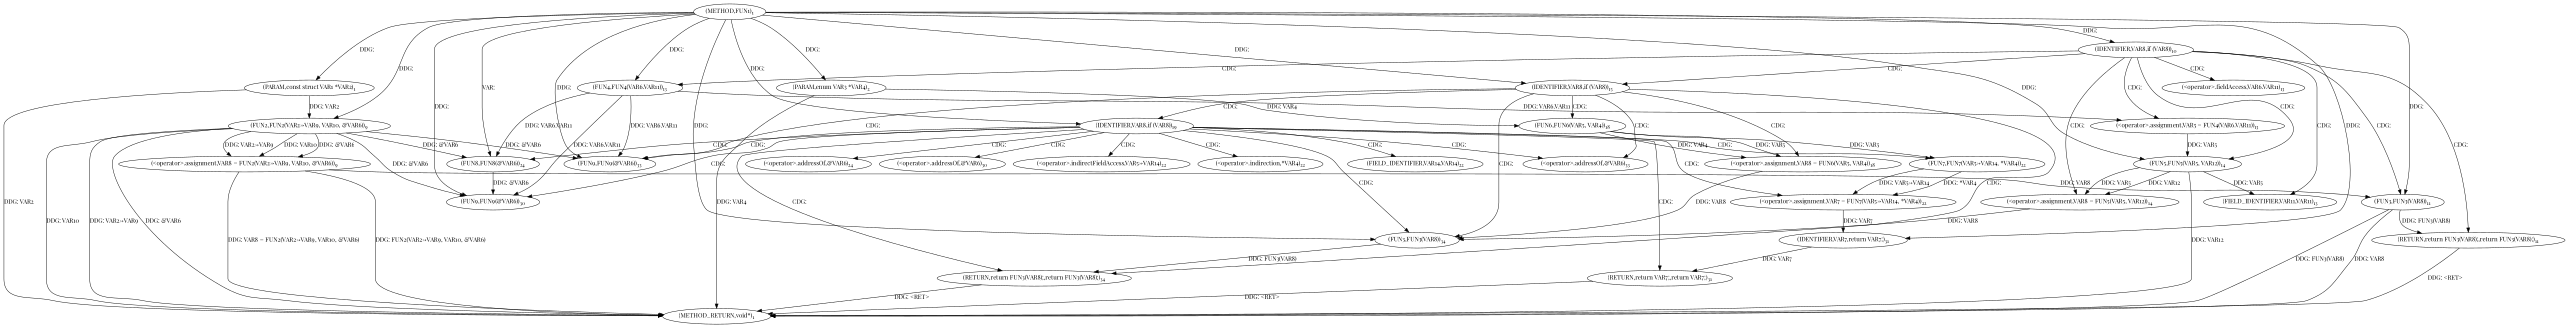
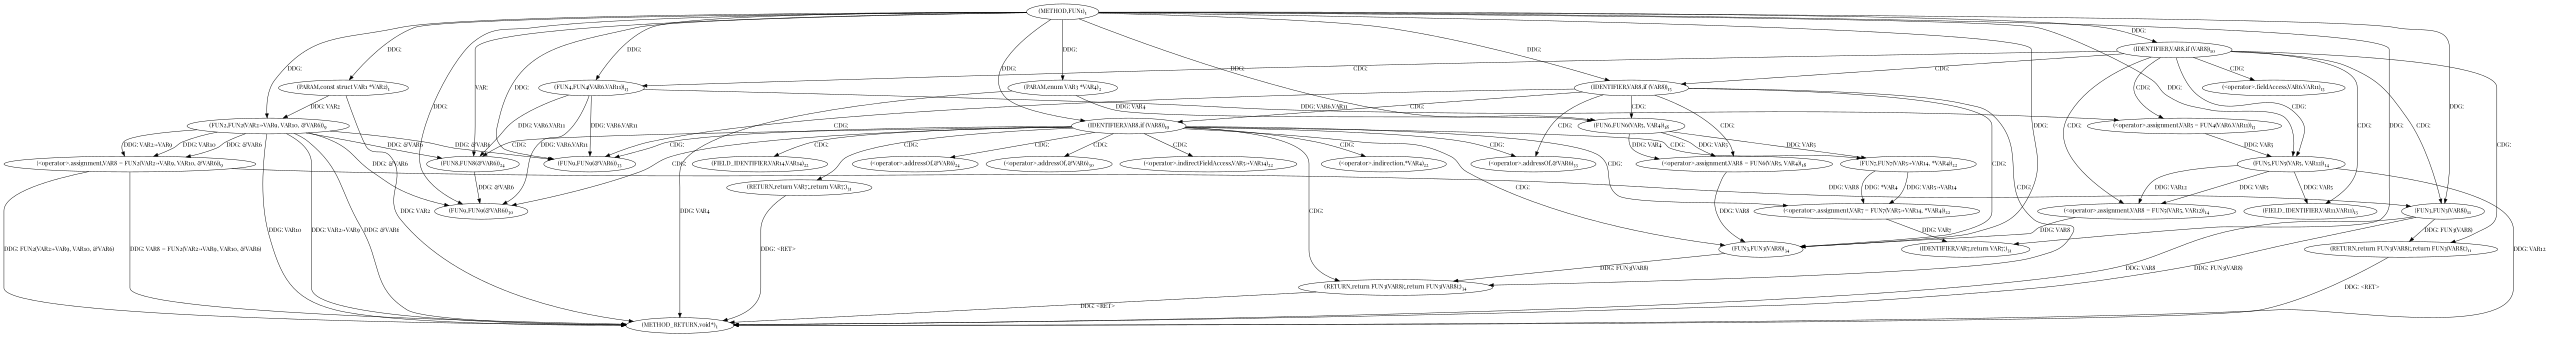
edge "(METHOD,FUN1)" -> "(FUN6,FUN6(VAR5, VAR4))": added, label "DDG:"
edge "(IDENTIFIER,VAR7,return VAR7;)" -> "(RETURN,return VAR7;,return VAR7;)": removed, label "DDG: VAR7"
